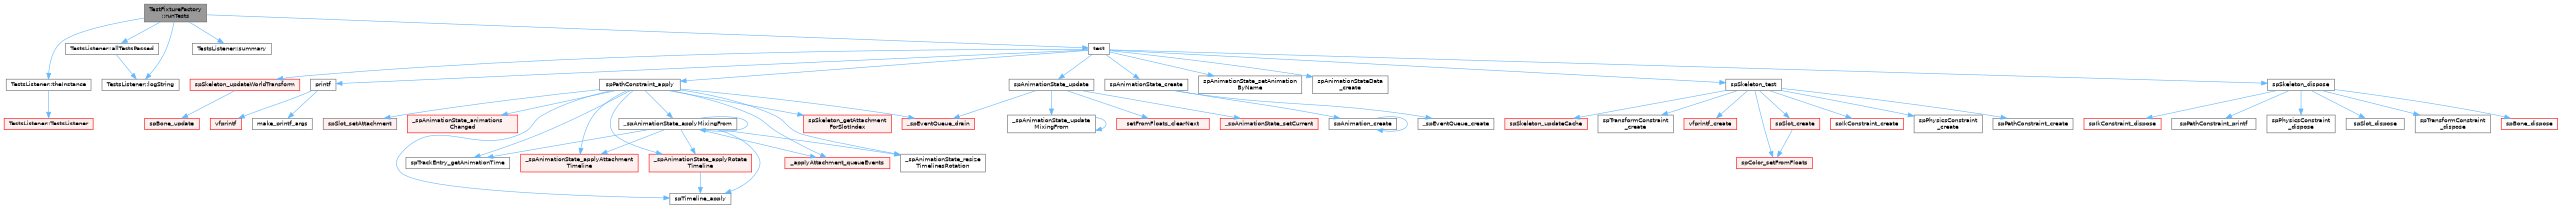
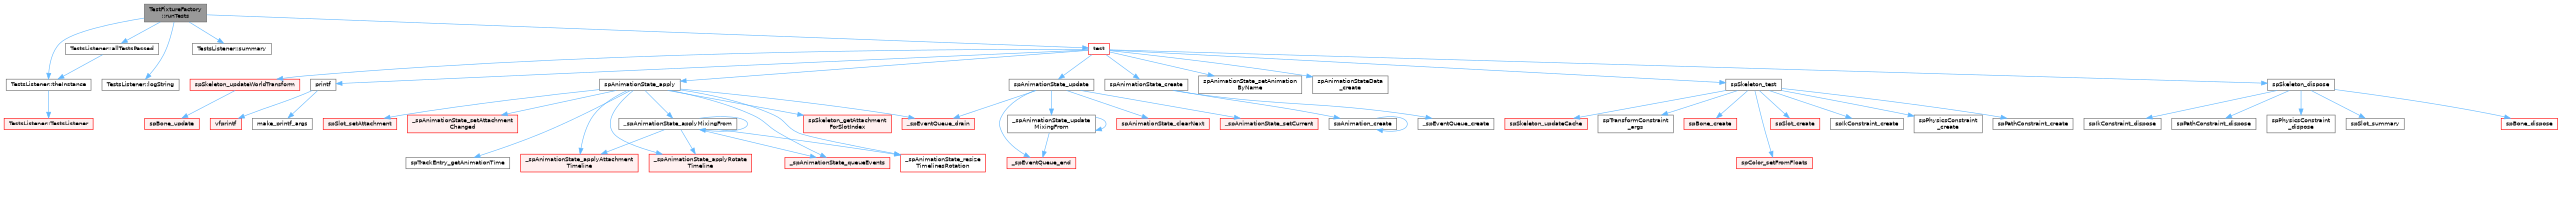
node "test": color grey40 -> red
edge "TestsListener::allTestsPassed" -> "TestsListener::logString": now "TestsListener::allTestsPassed" -> "TestsListener::theInstance"
node "spPathConstraint_apply": label "spPathConstraint_apply" -> "spAnimationState_apply"
node "spSlot_setAttachment": color grey40 -> red
node "_spAnimationState_animations Changed": label "_spAnimationState_animations Changed" -> "_spAnimationState_setAttachment Changed"
node "setFromFloats_clearNext": label "setFromFloats_clearNext" -> "spAnimationState_clearNext"
node "spTransformConstraint _create": label "spTransformConstraint _create" -> "spTransformConstraint _args"
node "vfprintf_create": label "vfprintf_create" -> "spBone_create"
node "spIkConstraint_create": color red -> grey40
node "spIkConstraint_dispose": color red -> grey40
node "spPathConstraint_printf": label "spPathConstraint_printf" -> "spPathConstraint_dispose"
node "spSlot_dispose": label "spSlot_dispose" -> "spSlot_summary"
node "spTransformConstraint _dispose": removed
edge "spSlot_create" -> "spColor_setFromFloats": removed
edge "_spAnimationState_applyMixingFrom" -> "spTrackEntry_getAnimationTime": removed
node "_applyAttachment_queueEvents": label "_applyAttachment_queueEvents" -> "_spAnimationState_queueEvents"
node "_spAnimationState_resize TimelinesRotation": color grey40 -> red
node "_spEventQueue_end": added
node "spTimeline_apply": removed
